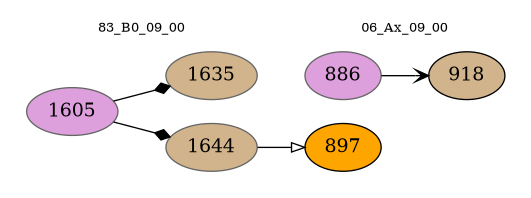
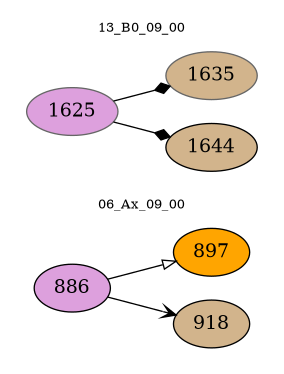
cluster "83_B0_09_00": label "83_B0_09_00" -> "13_B0_09_00"
node "886": color gray40 -> black
node "1605": label "1605" -> "1625"
node "1644": color gray40 -> black
edge "1644" -> "897": now "886" -> "897"
